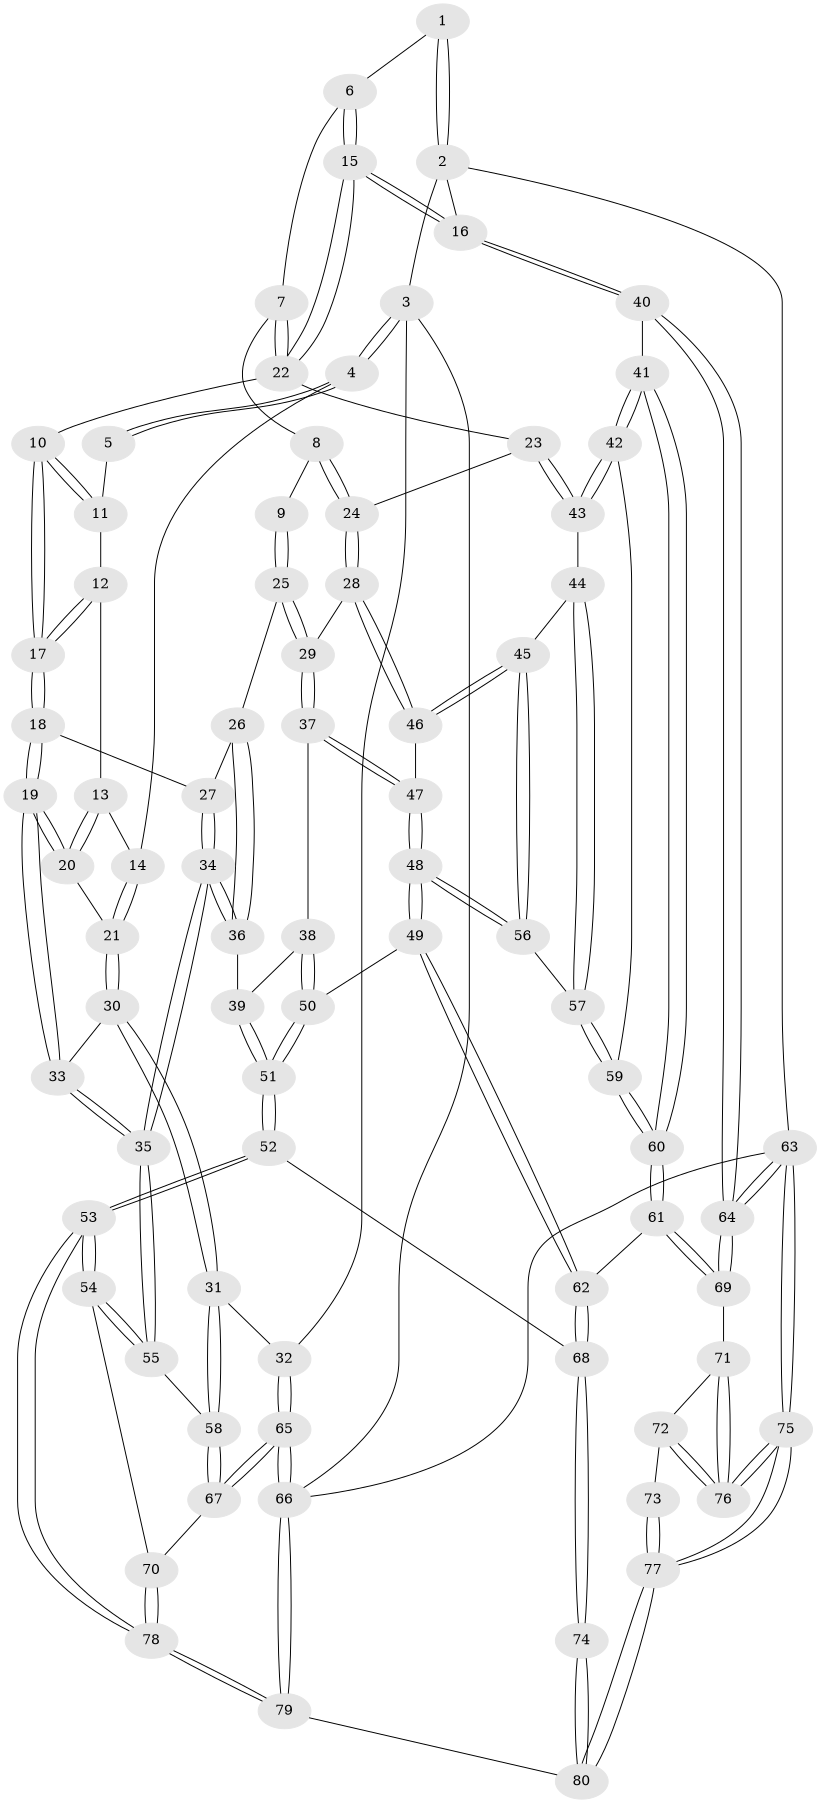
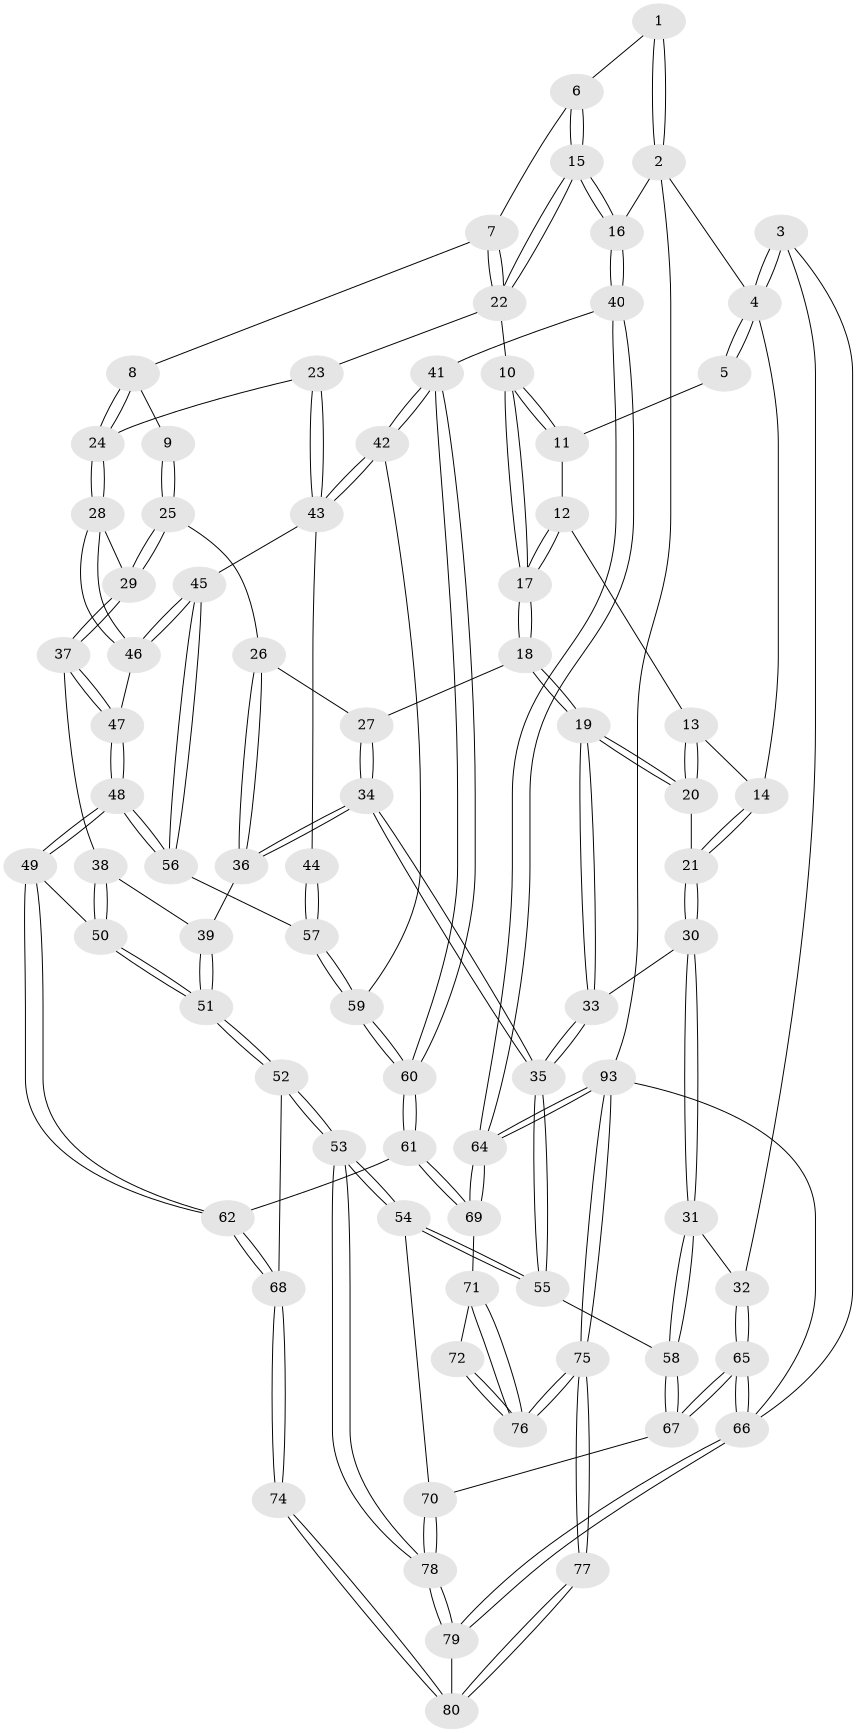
edge "2" -- "3": now "2" -- "4"
edge "44" -- "45": now "43" -- "45"
node "63": label "63" -> "93"
node "73": removed
